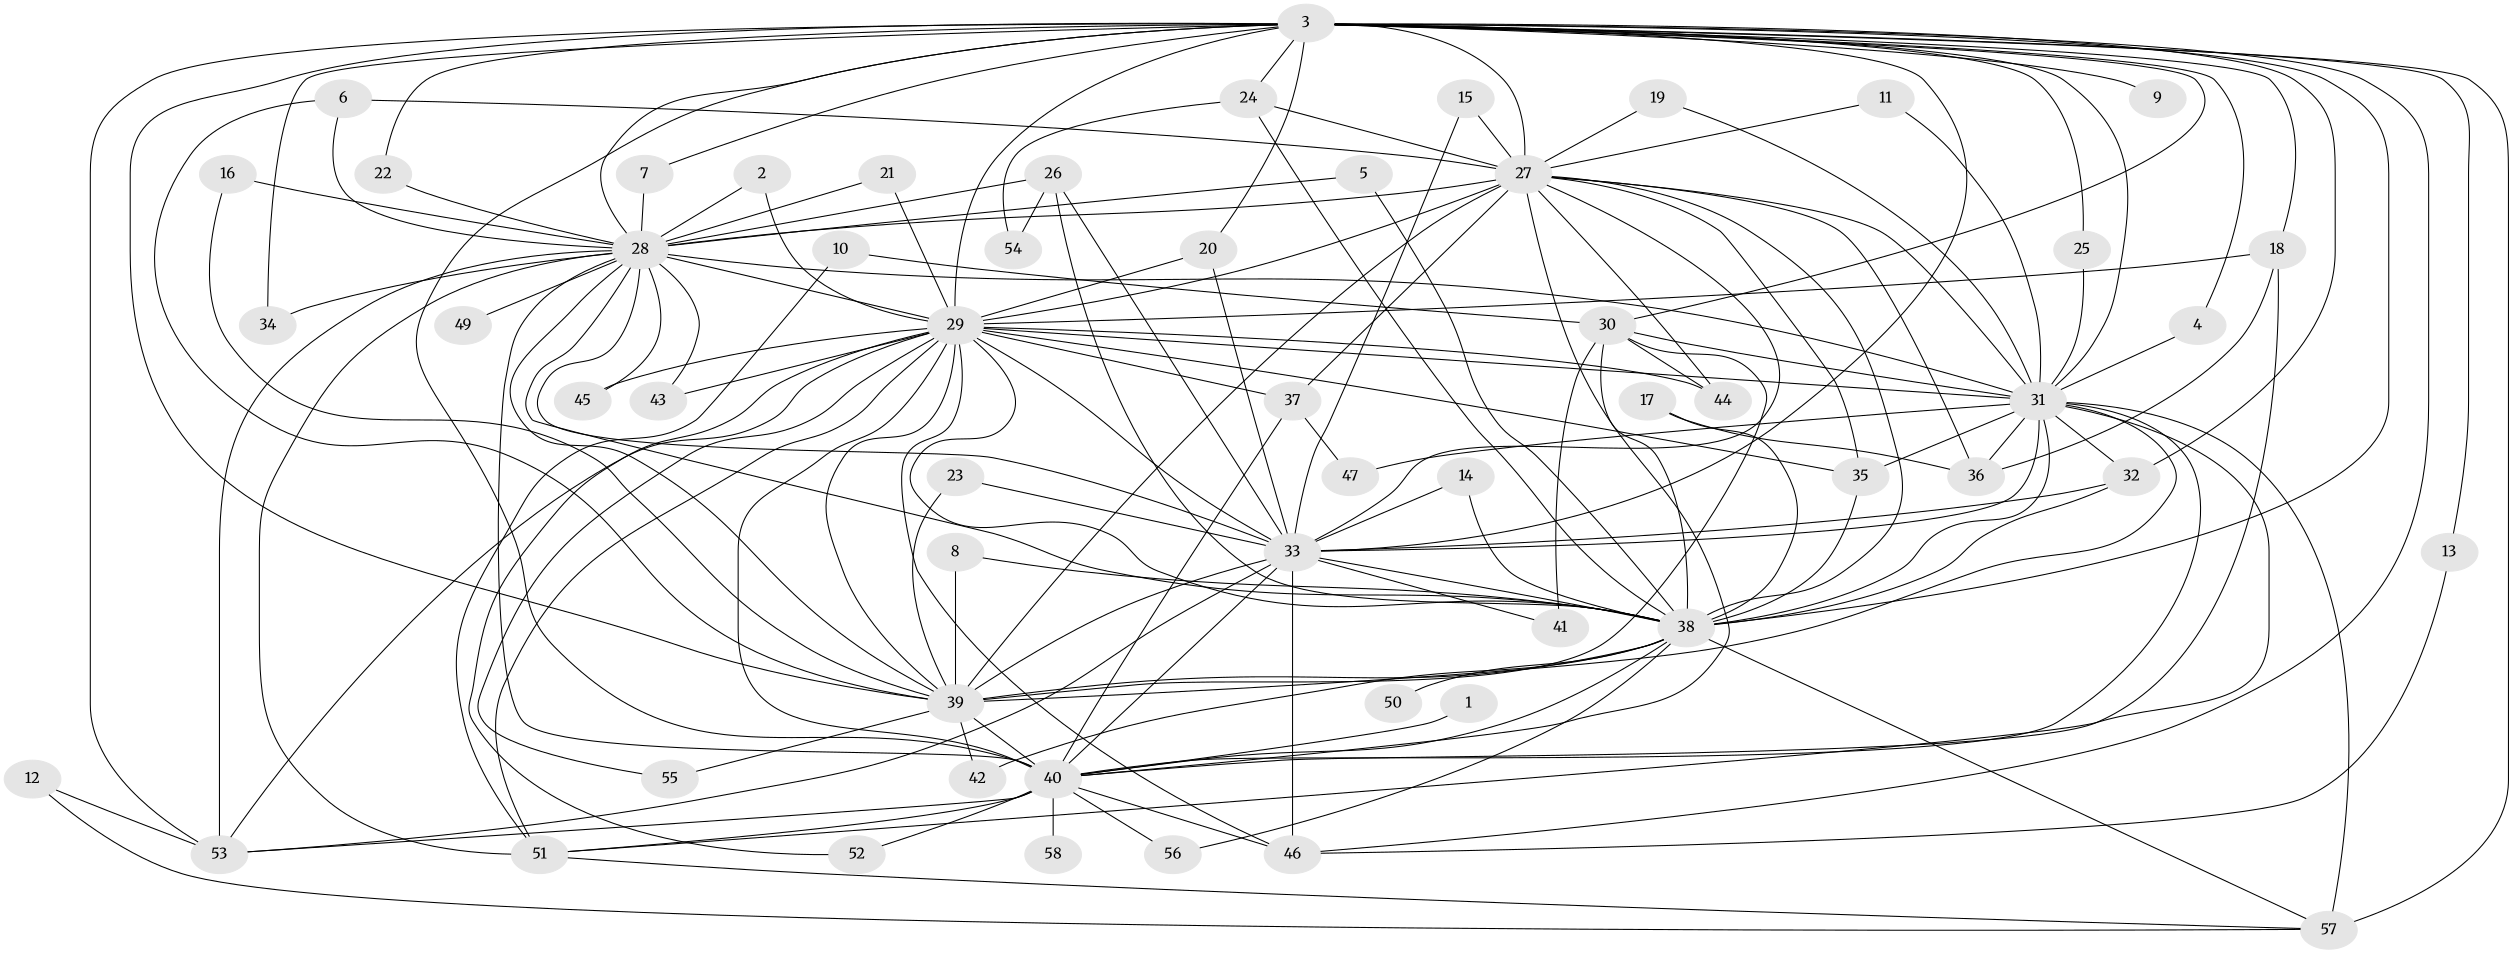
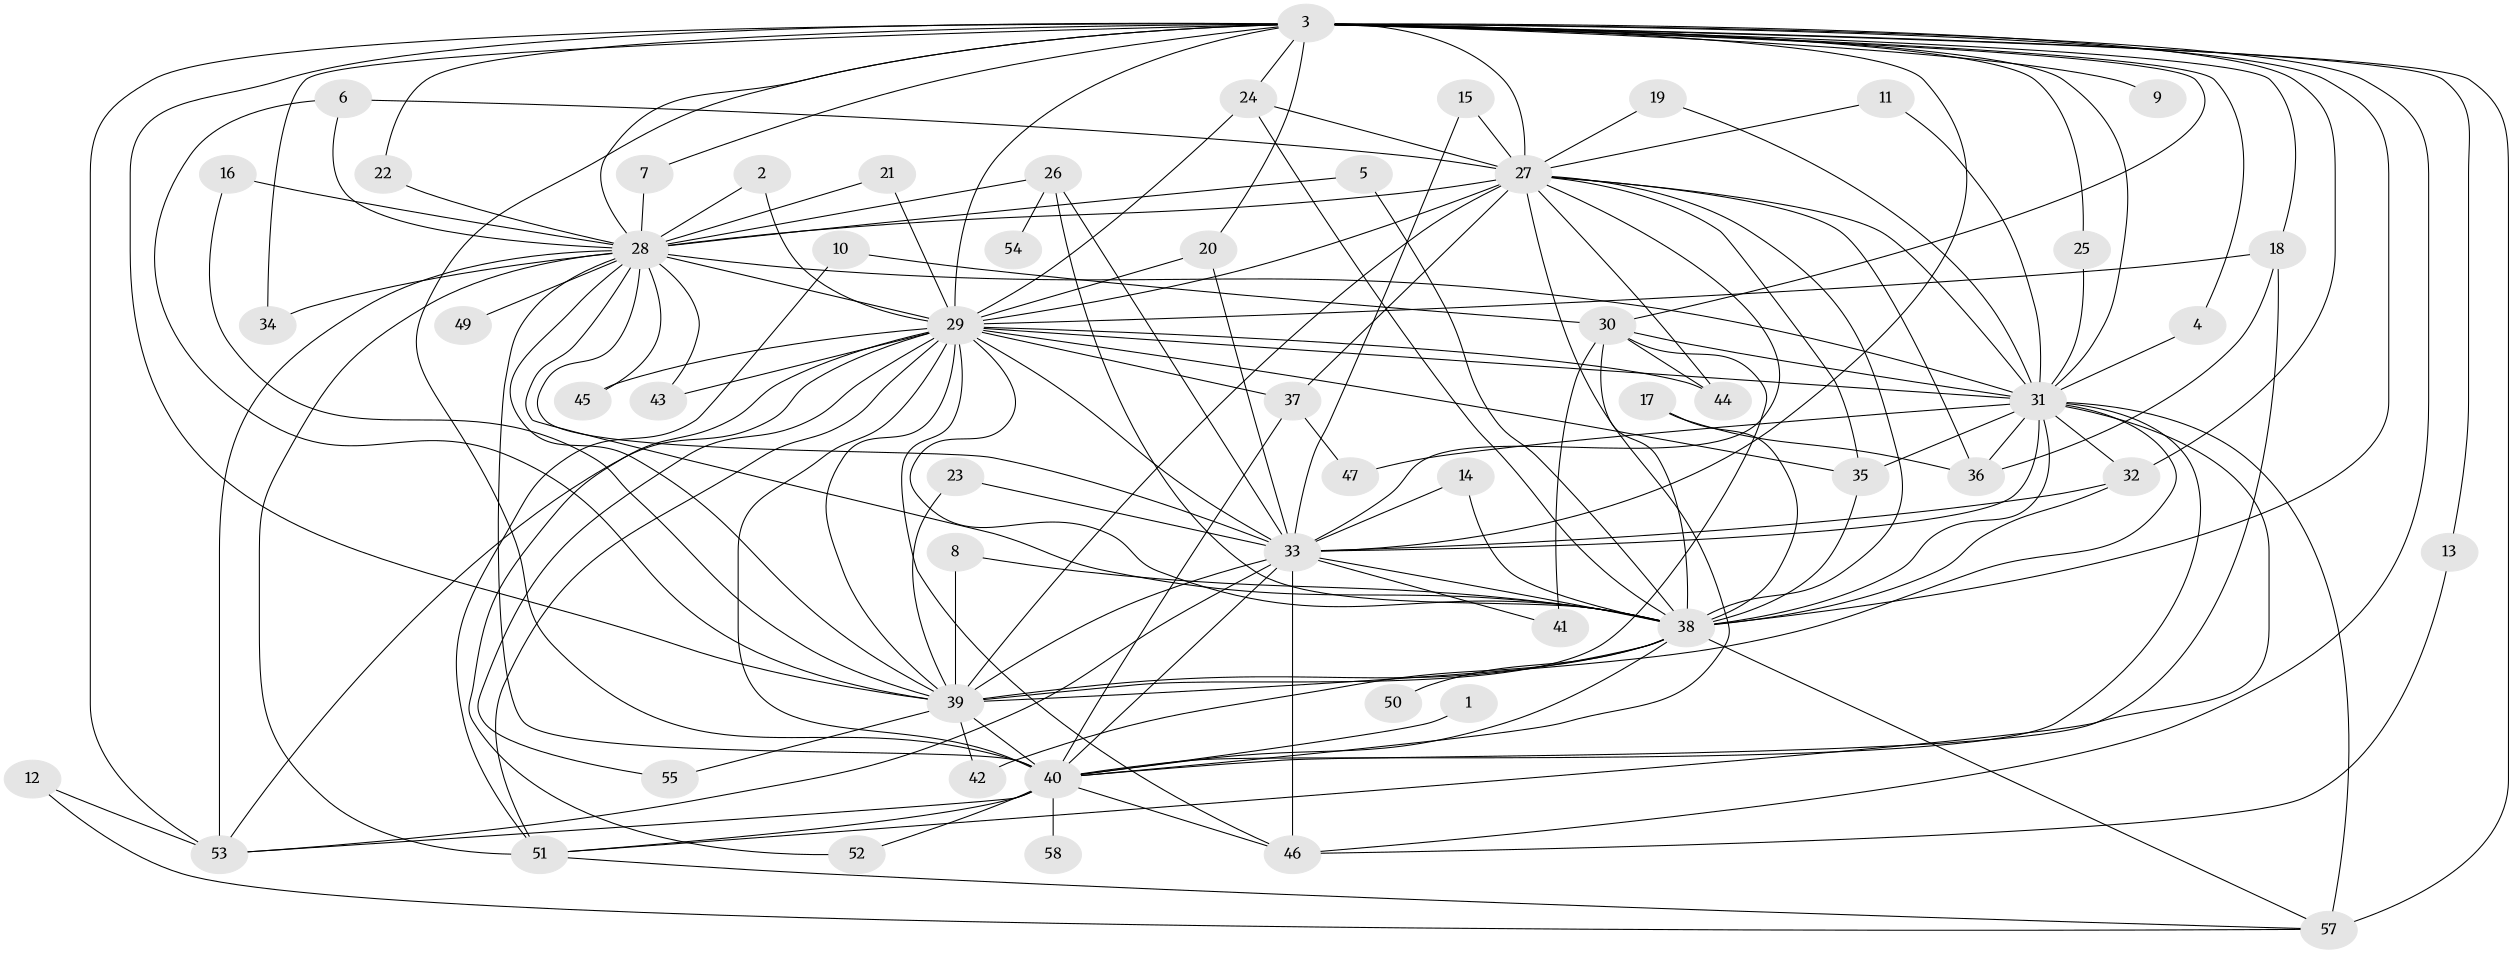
edge "24" -- "54": now "24" -- "29"
node "56": removed
